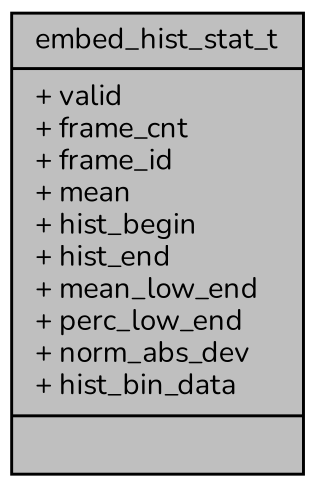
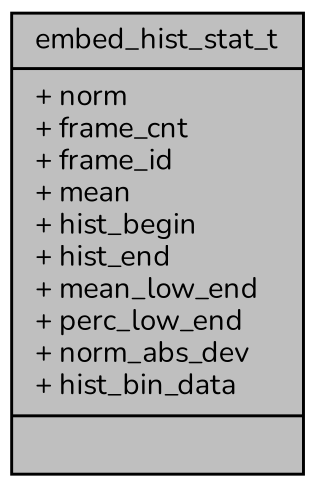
node "embed_hist_stat_t": text "+ valid" -> "+ norm"
